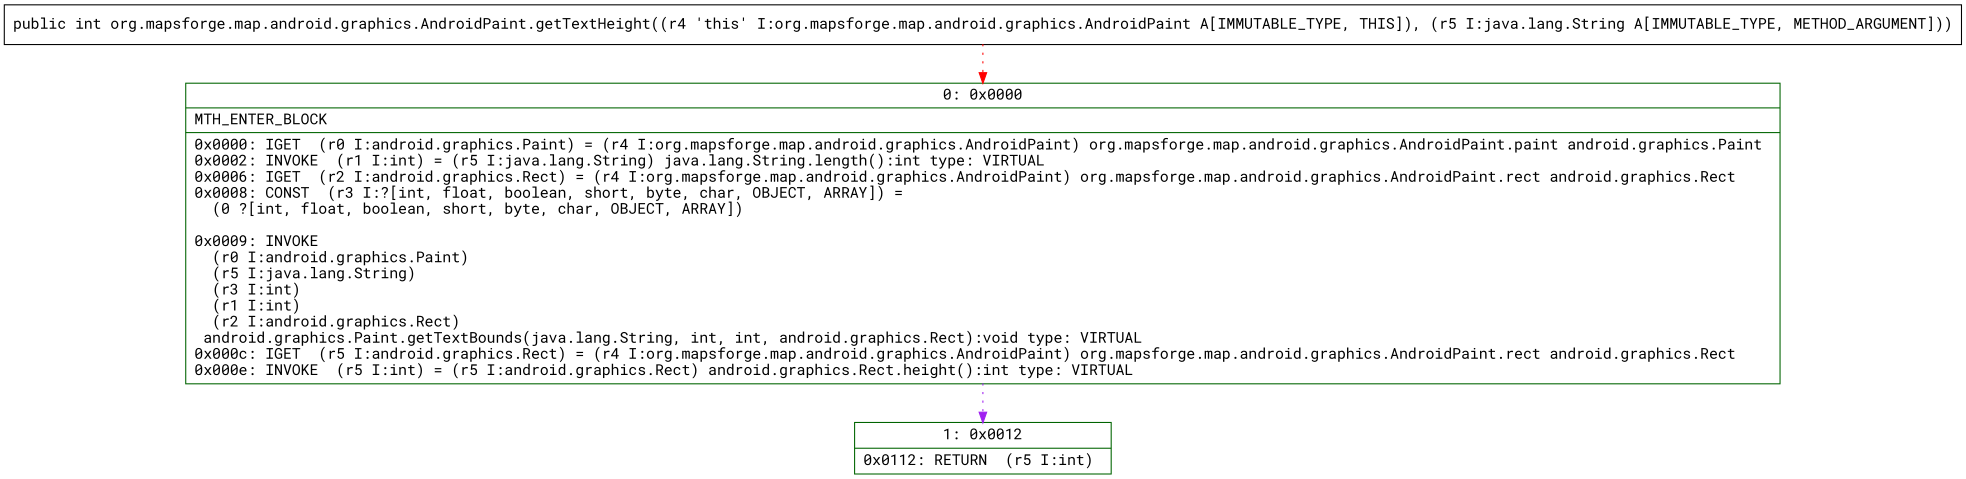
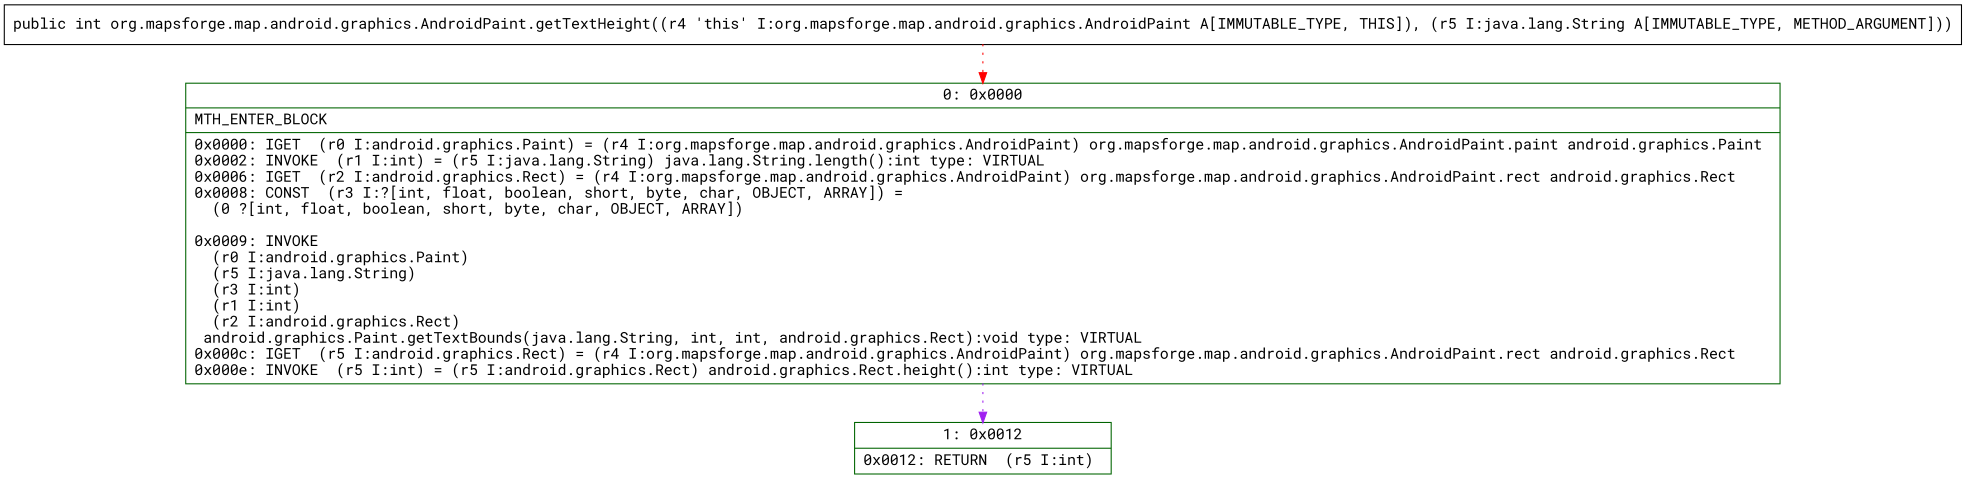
node "1: 0x0012": text "0x0112: RETURN  (r5 I:int)" -> "0x0012: RETURN  (r5 I:int)"
